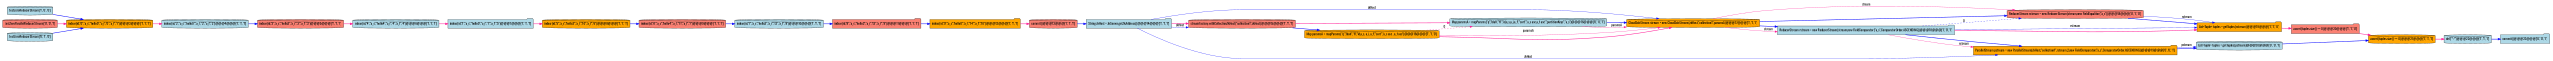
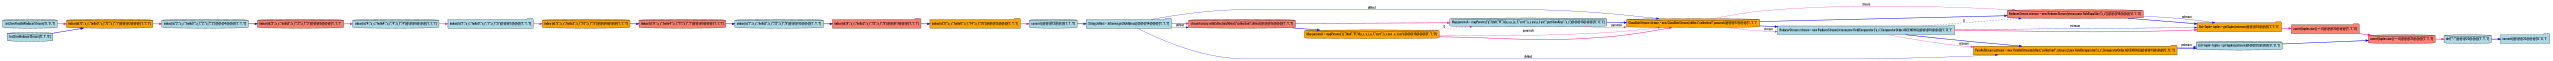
node "testZeroReducerStream['1', '0', '0']": removed
node "testZeroParallelReducerStream['0', '0', '1']": fillcolor salmon -> lightblue
node "commit()@@@13@@@['1', '1', '1']": fillcolor salmon -> lightblue
node "assert(tuples.size() == 0)@@@21@@@['1', '1', '1']": fillcolor orange -> salmon
